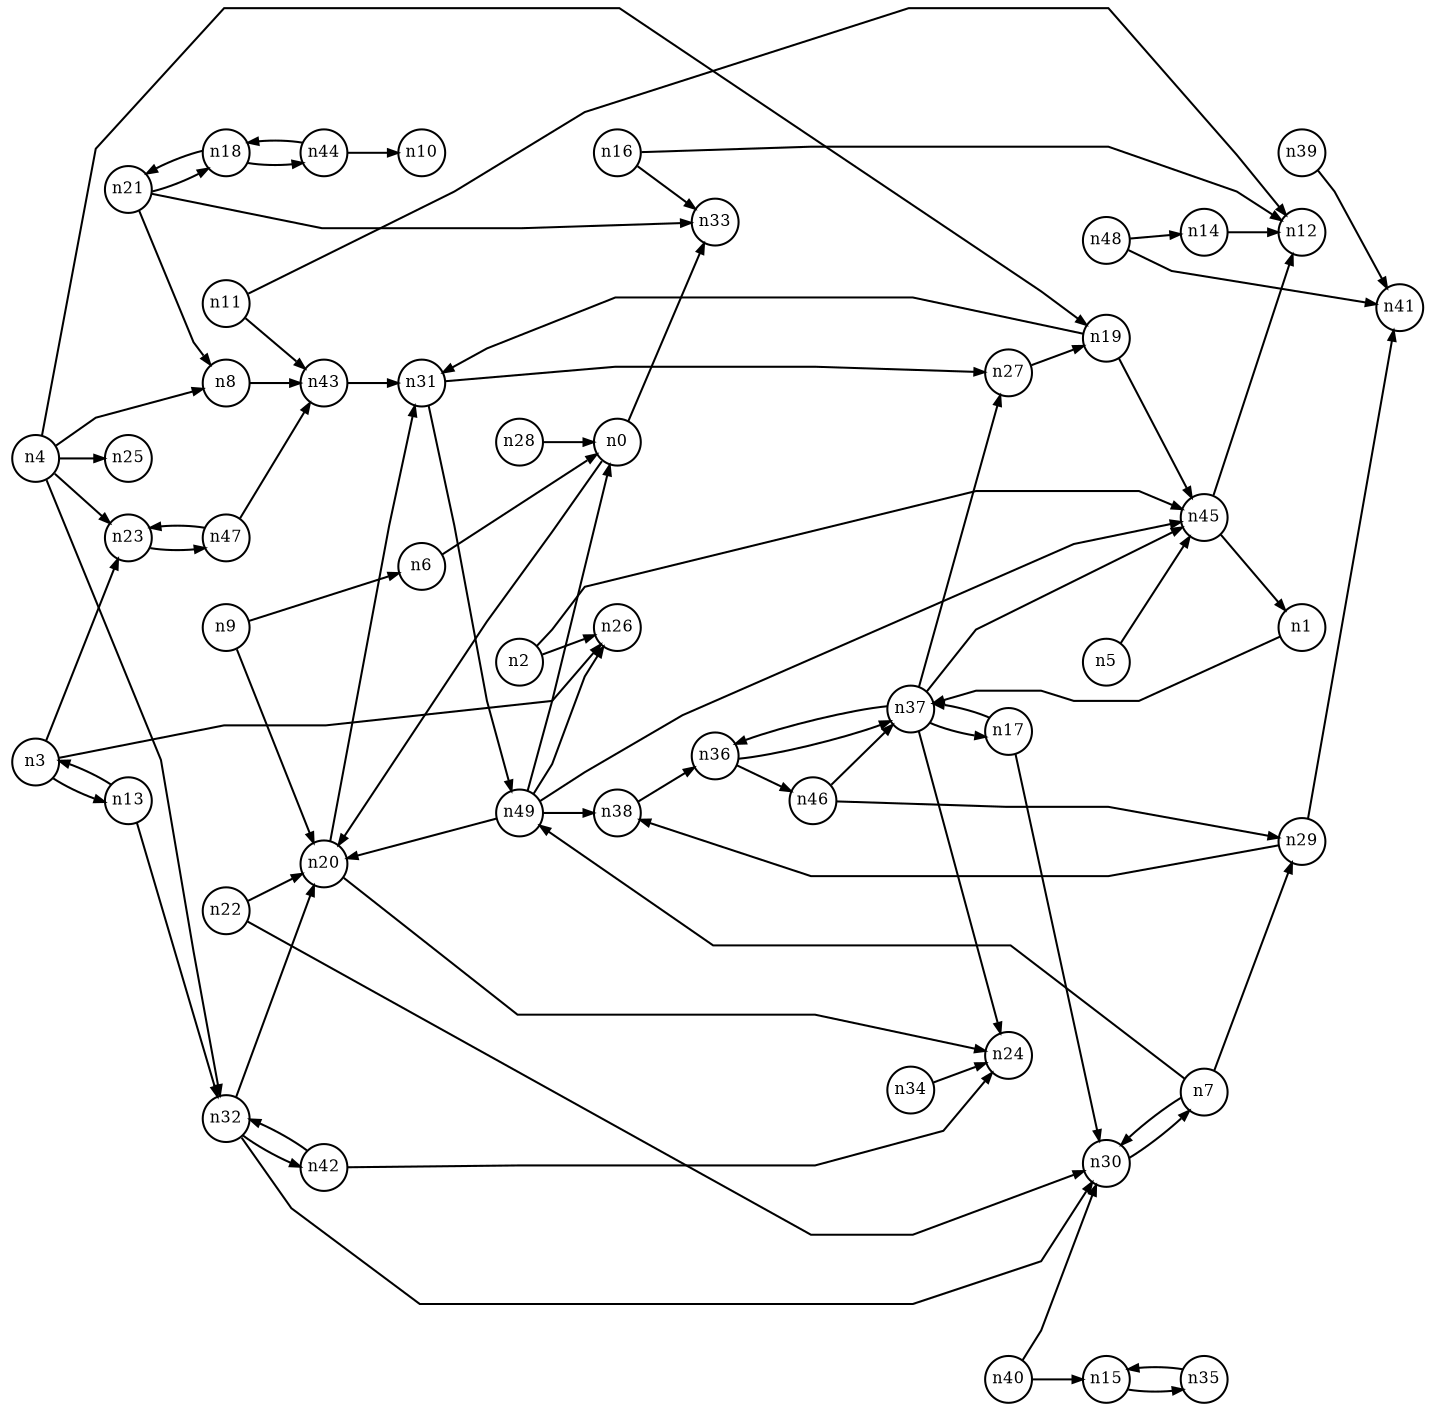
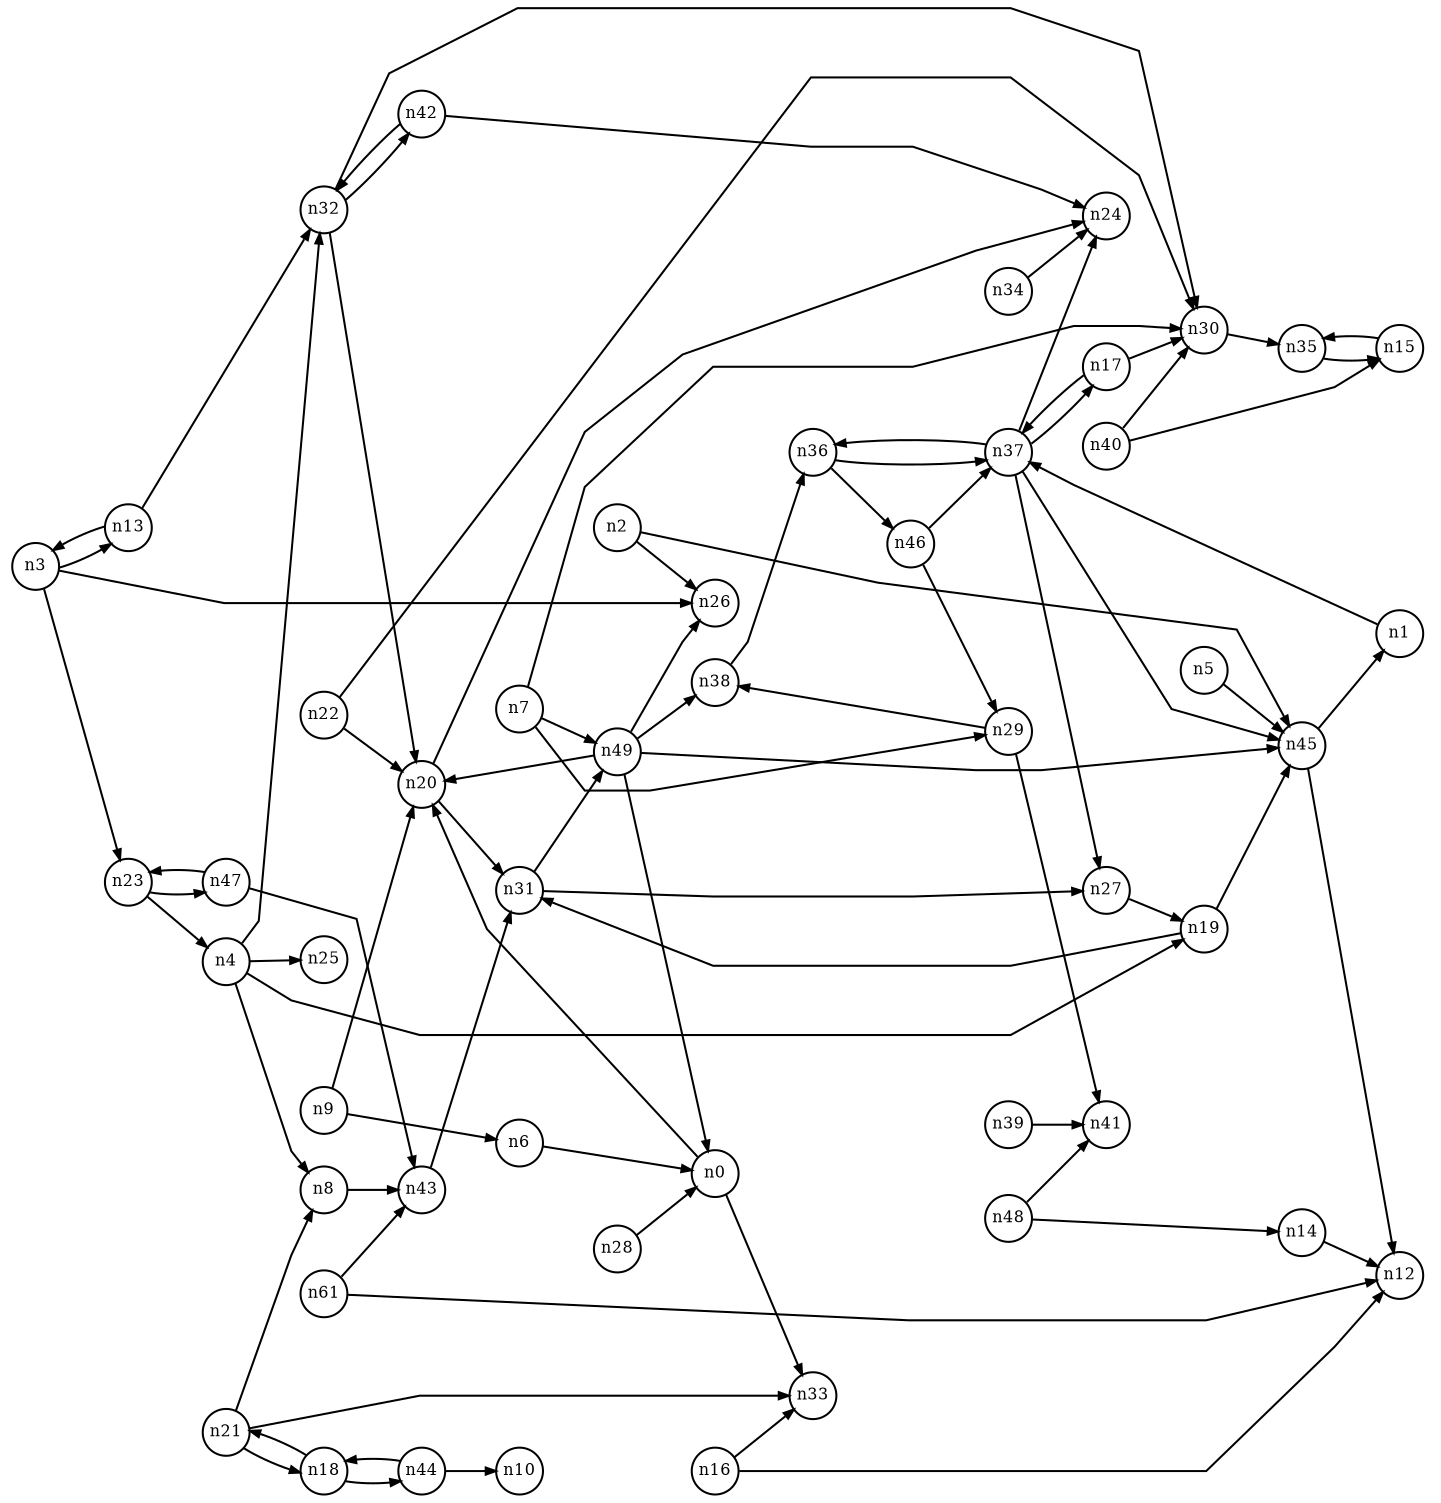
node "n11": label "n11" -> "n61"
edge "n4" -> "n23": reversed
edge "n30" -> "n7": now "n30" -> "n35"
